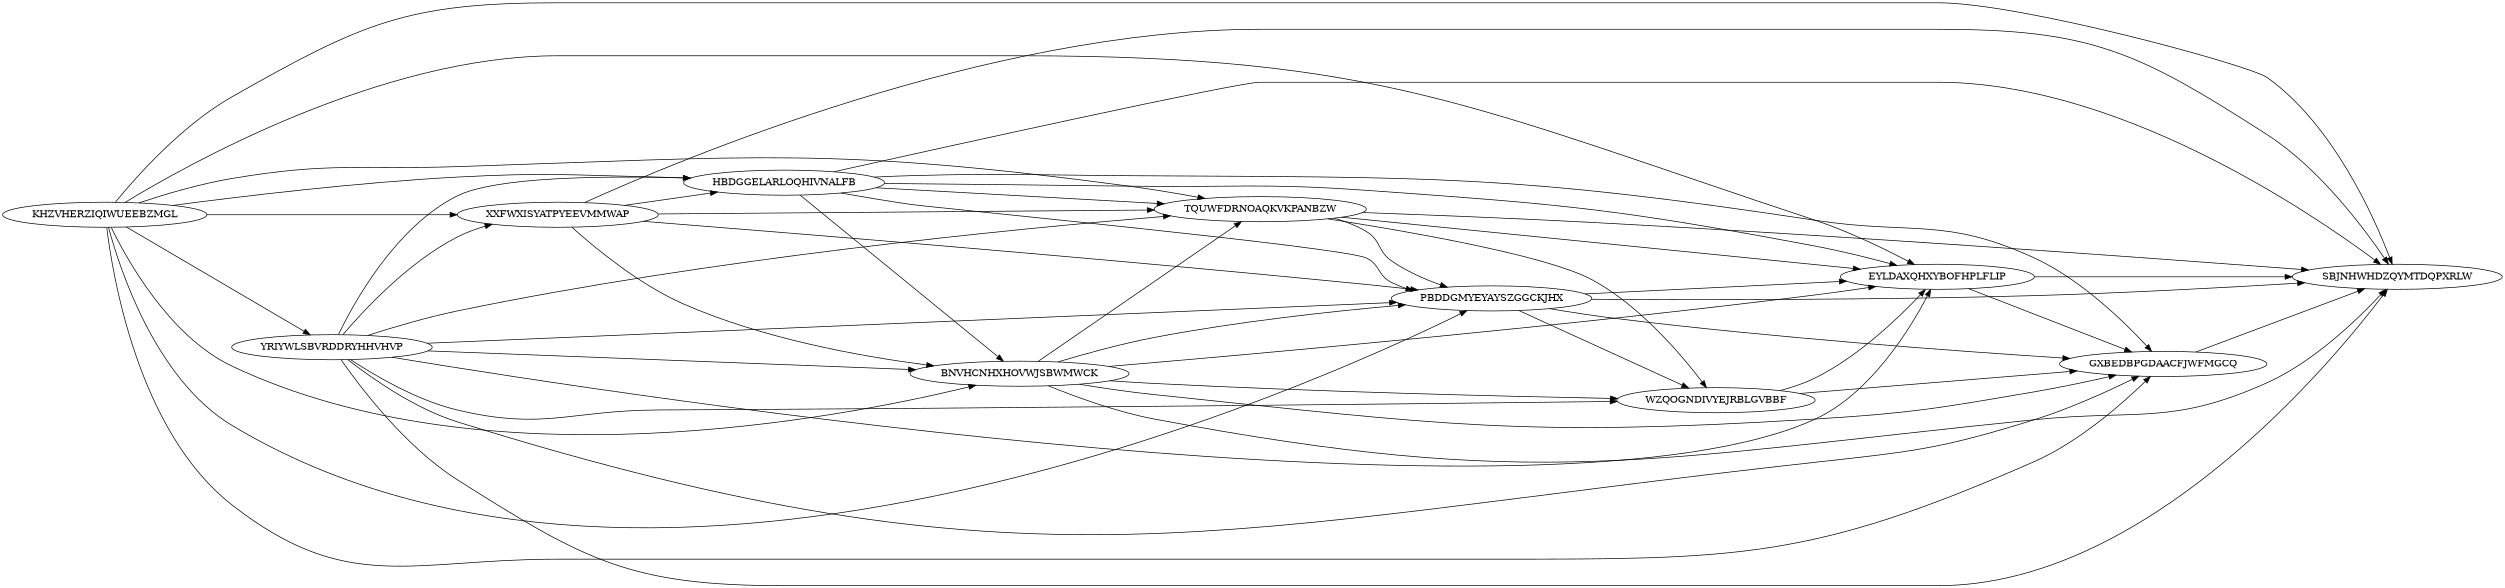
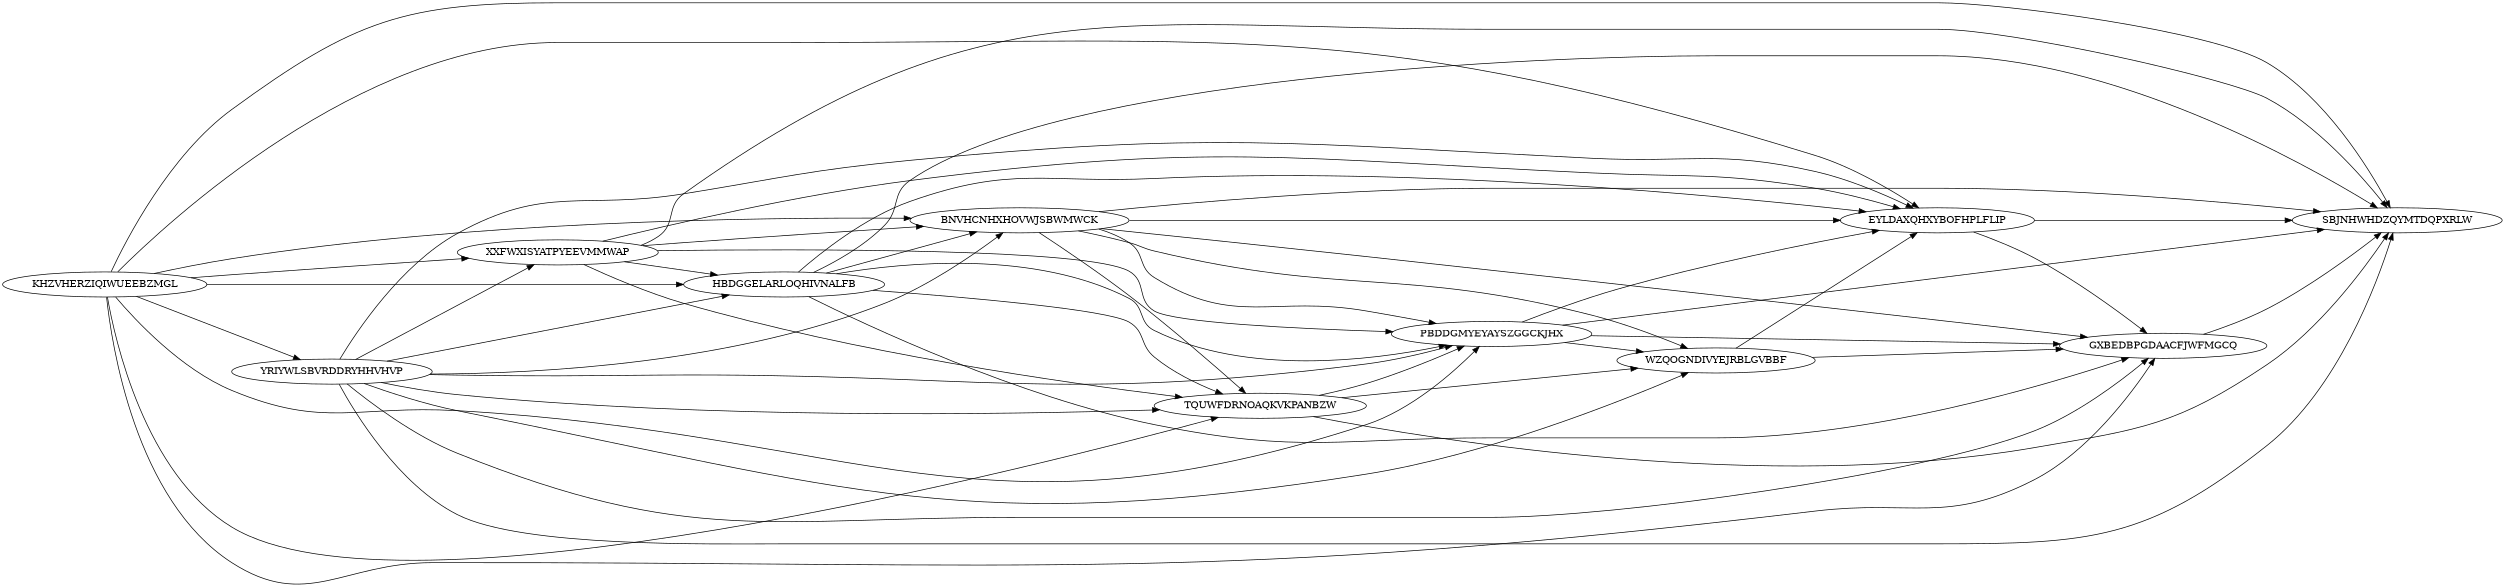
edge "TQUWFDRNOAQKVKPANBZW" -> "EYLDAXQHXYBOFHPLFLIP": now "XXFWXISYATPYEEVMMWAP" -> "EYLDAXQHXYBOFHPLFLIP"
